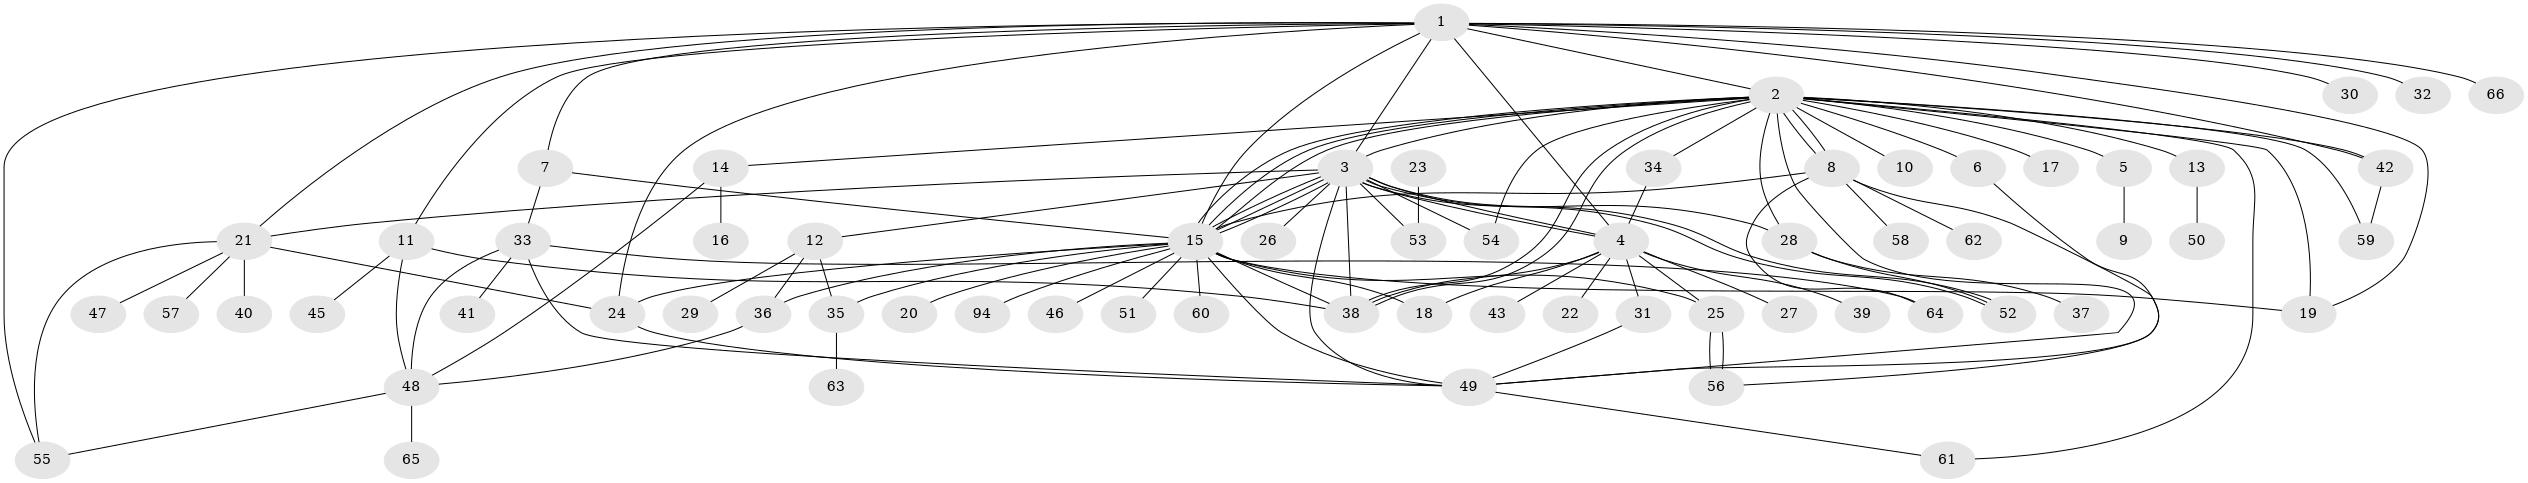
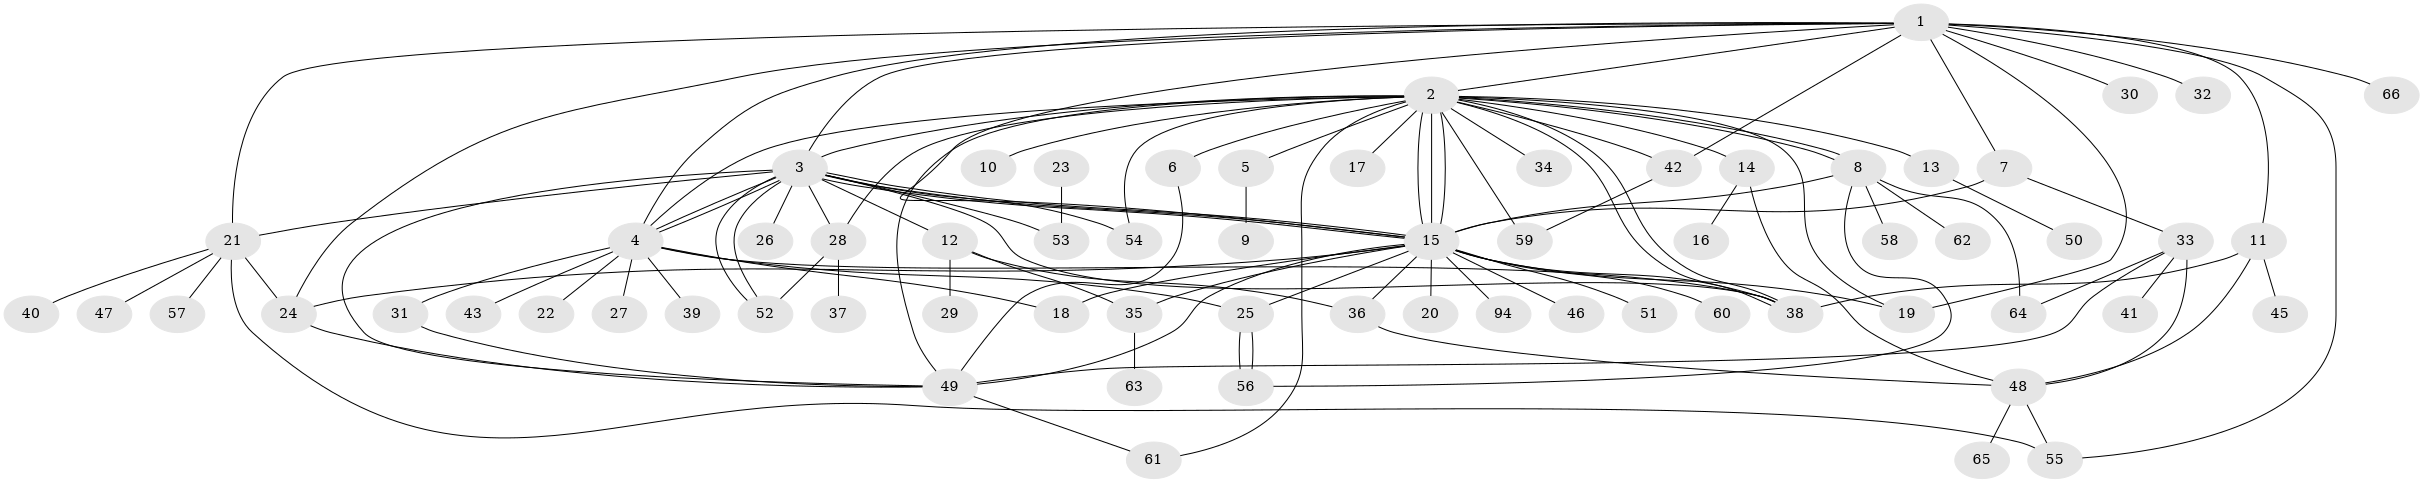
edge "34" -- "4": now "2" -- "4"
